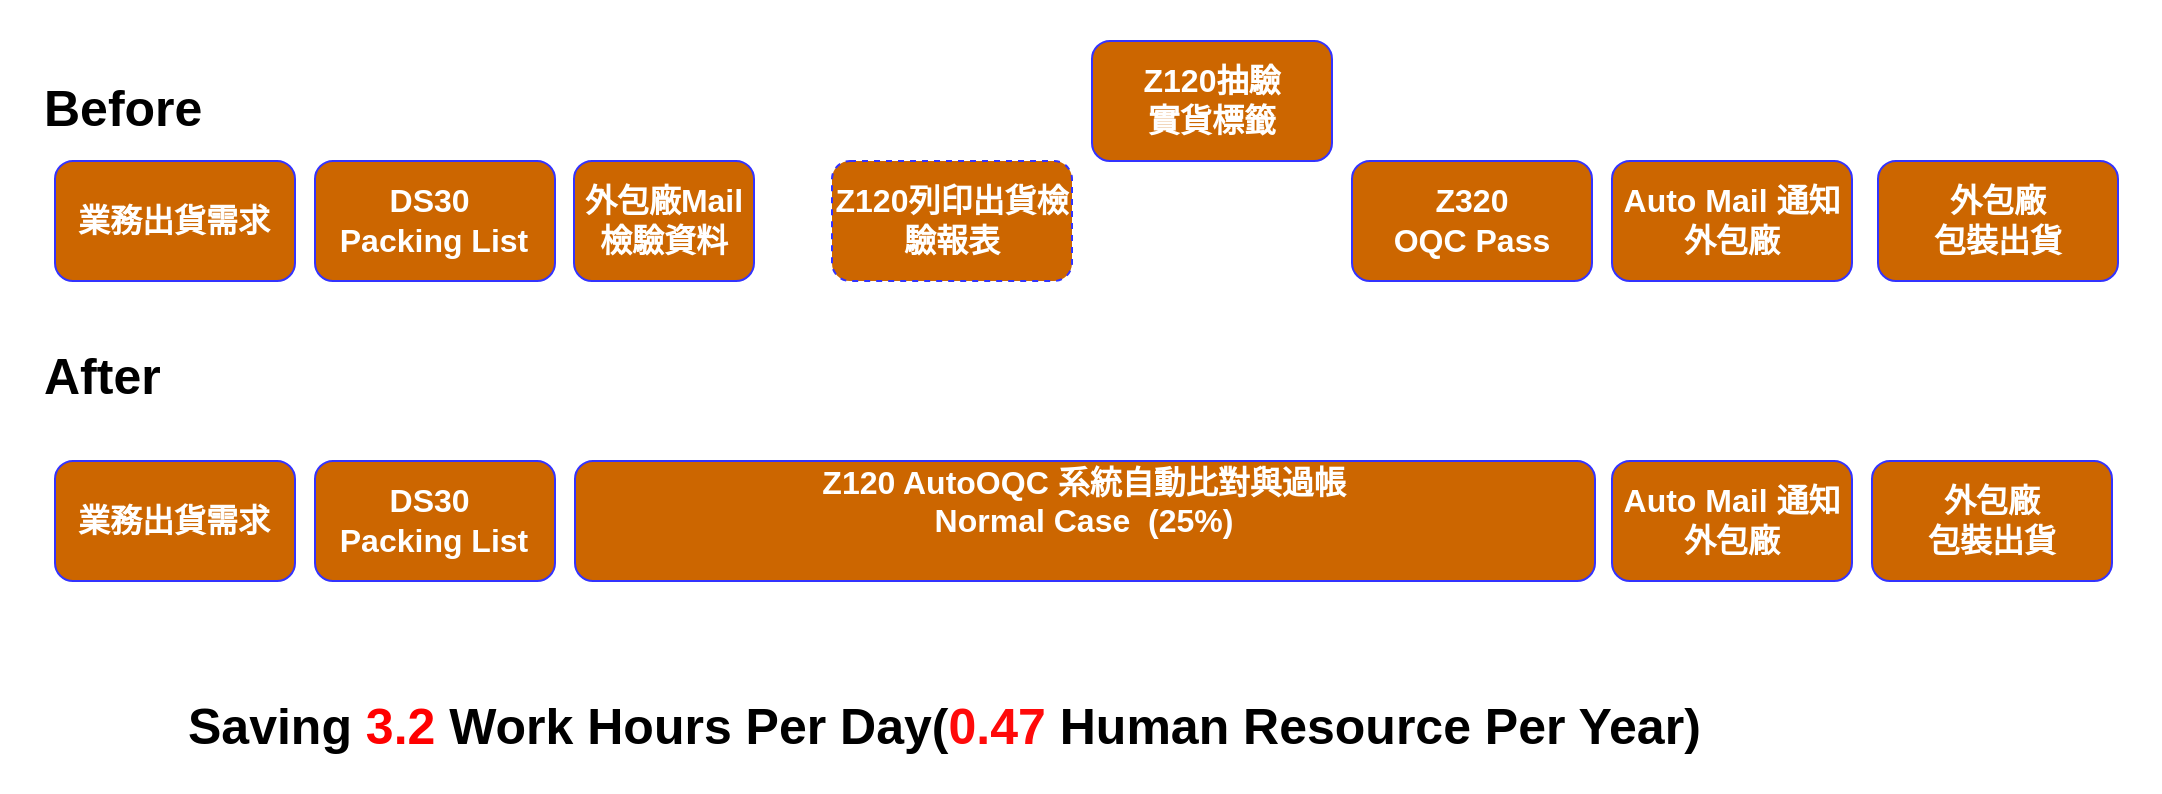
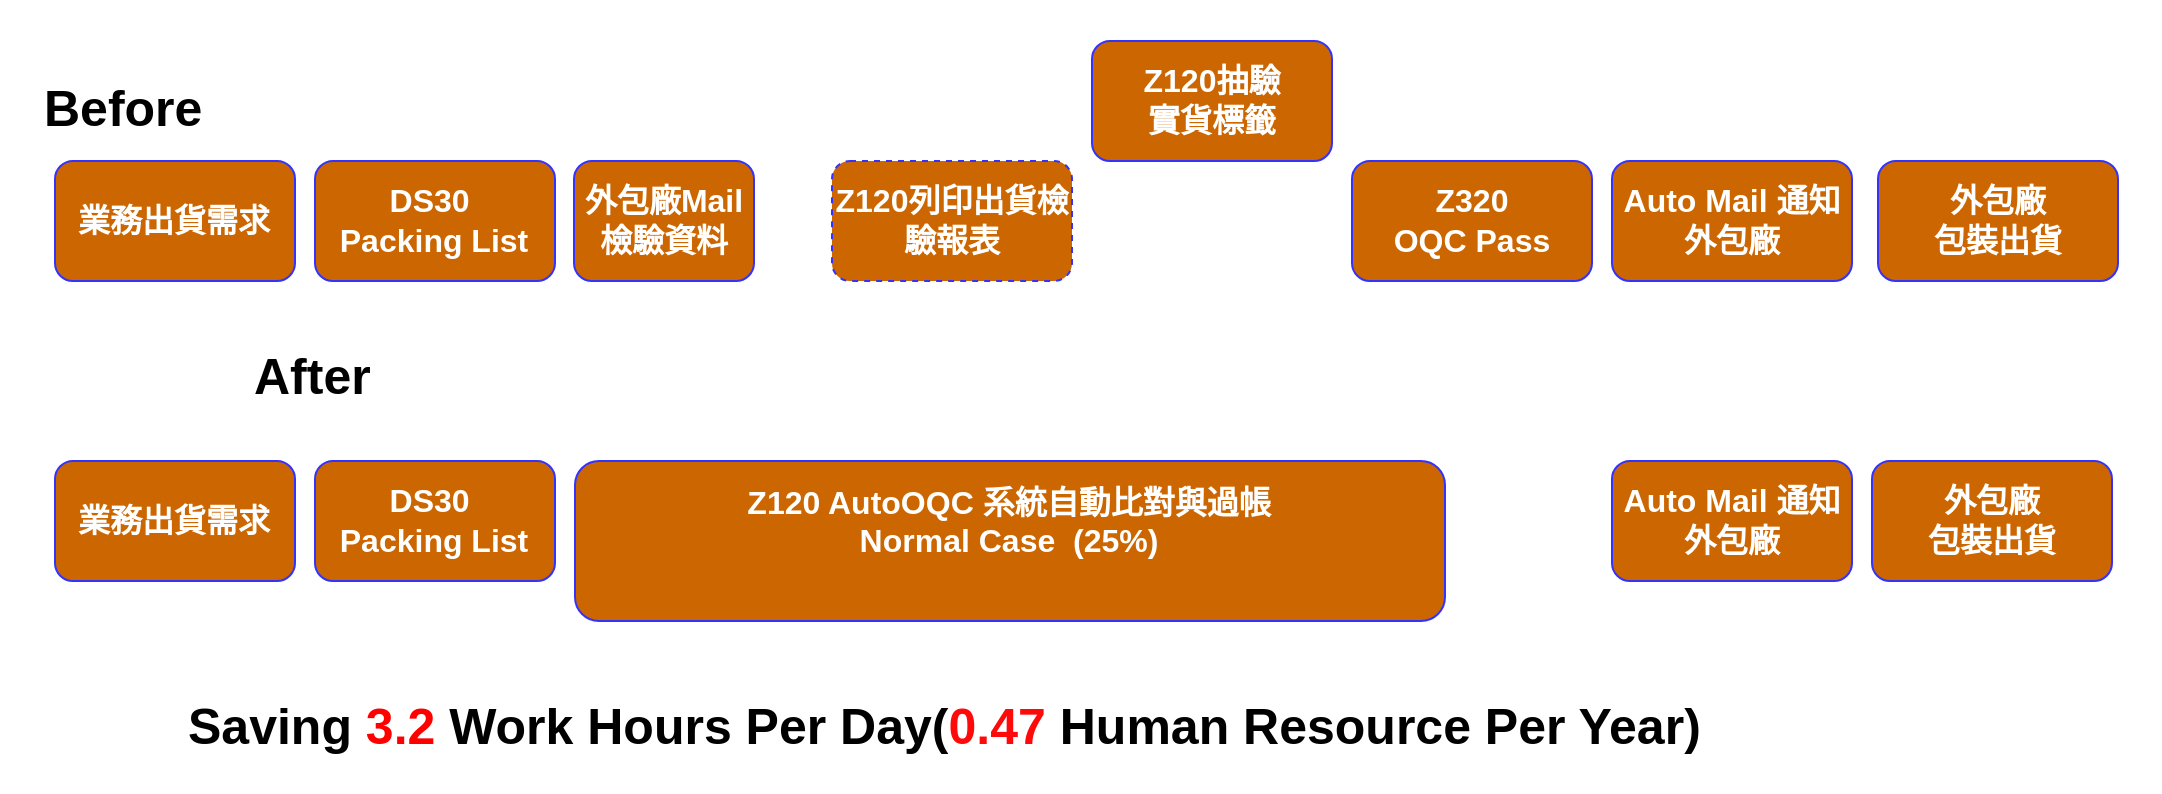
node "After": moved (81, 361) -> (291, 361)
node "Z120 AutoOQC 系統自動比對與過帳 Normal Case (25%)": size 1020x120 -> 870x160
